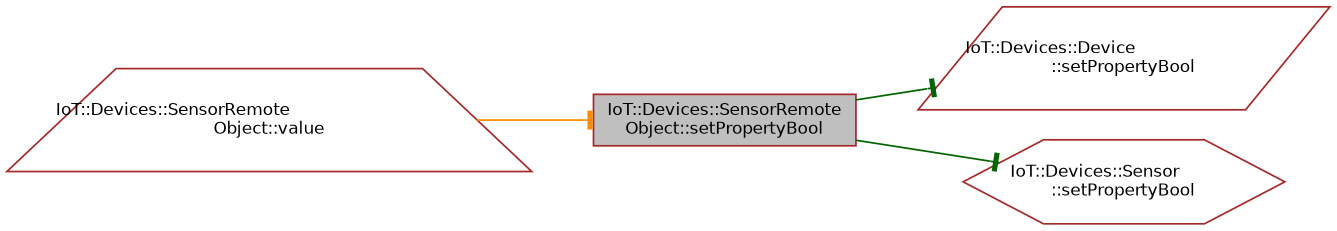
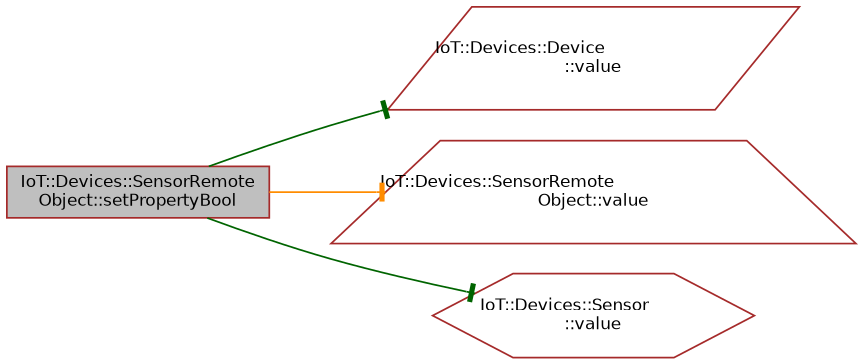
node "IoT::Devices::Device ::setPropertyBool": label "IoT::Devices::Device ::setPropertyBool" -> "IoT::Devices::Device ::value"
edge "IoT::Devices::SensorRemote Object::value" -> "IoT::Devices::SensorRemote Object::setPropertyBool": reversed
node "IoT::Devices::Sensor ::setPropertyBool": label "IoT::Devices::Sensor ::setPropertyBool" -> "IoT::Devices::Sensor ::value"
